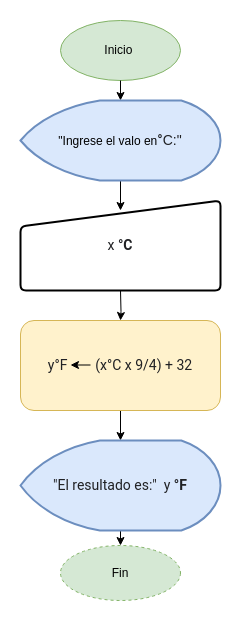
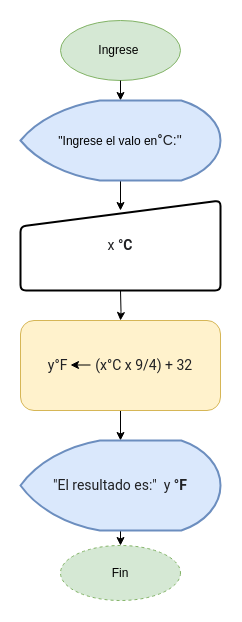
node "Inicio": label "Inicio" -> "Ingrese"
